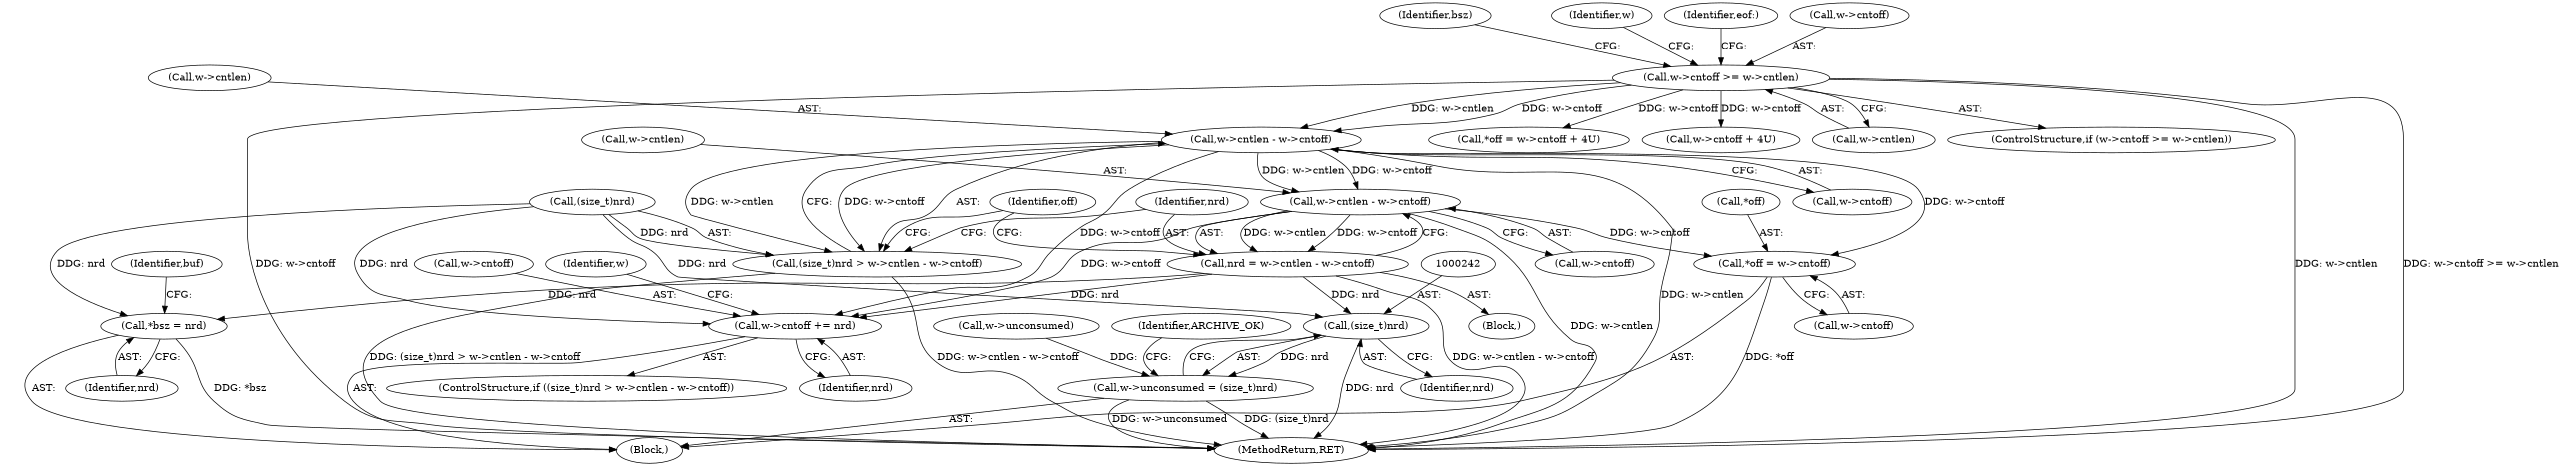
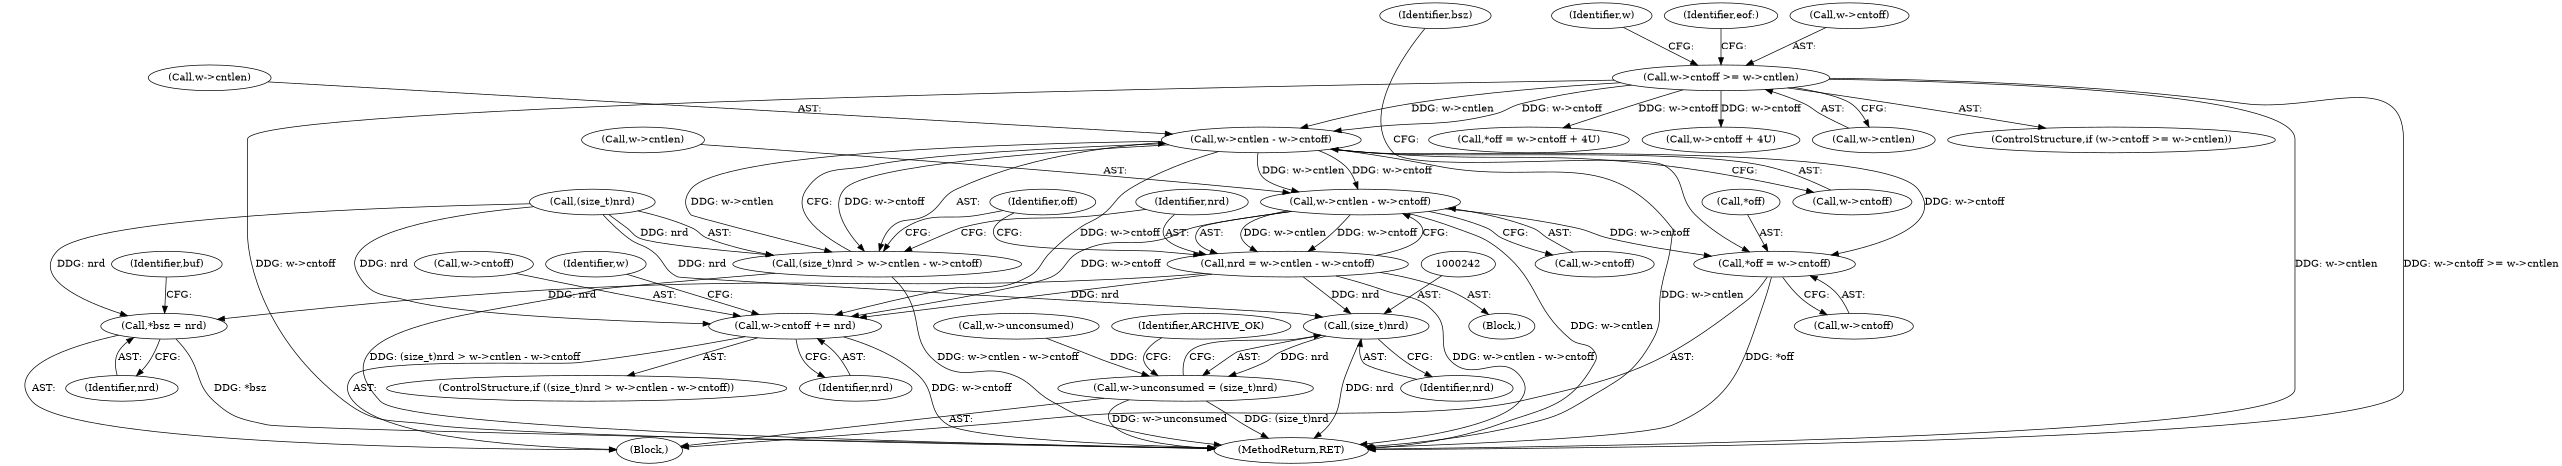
edge "(Identifier,bsz)" -> "(Call,w->cntoff >= w->cntlen)": now "(Identifier,bsz)" -> "(Call,*off = w->cntoff)"
edge "(Call,w->cntoff += nrd)" -> "(MethodReturn,RET)": added, label "DDG: w->cntoff"
